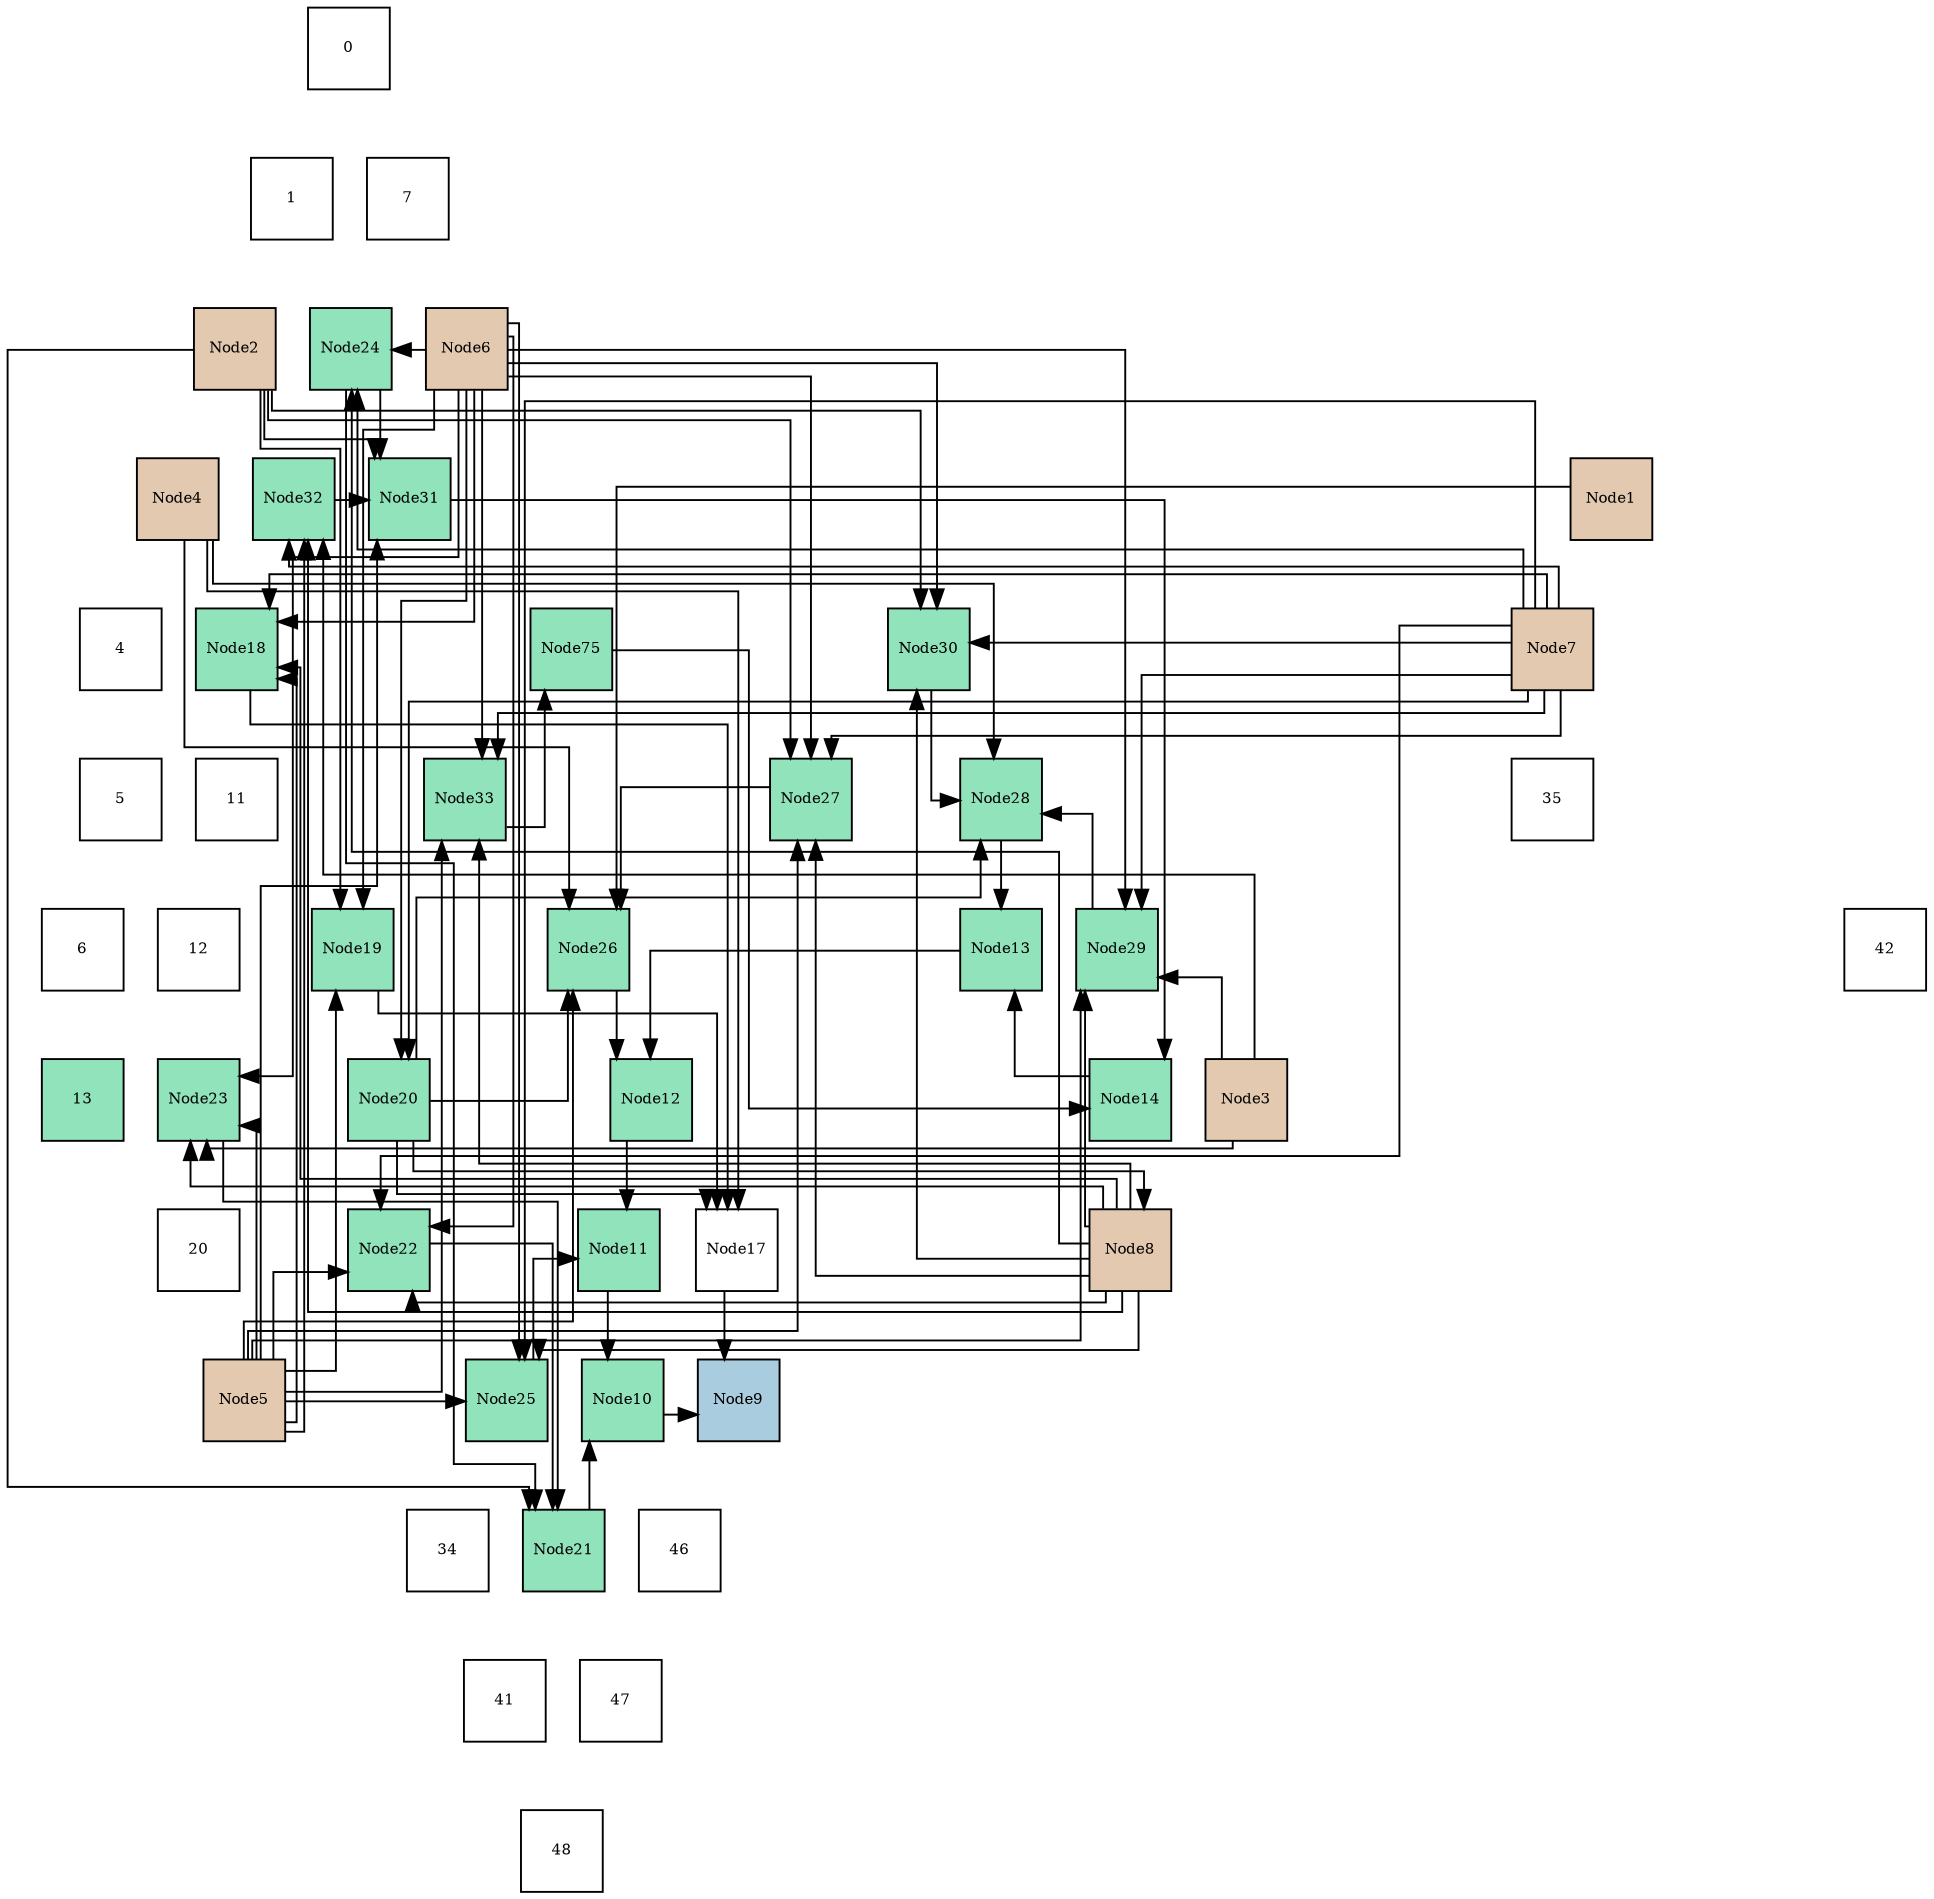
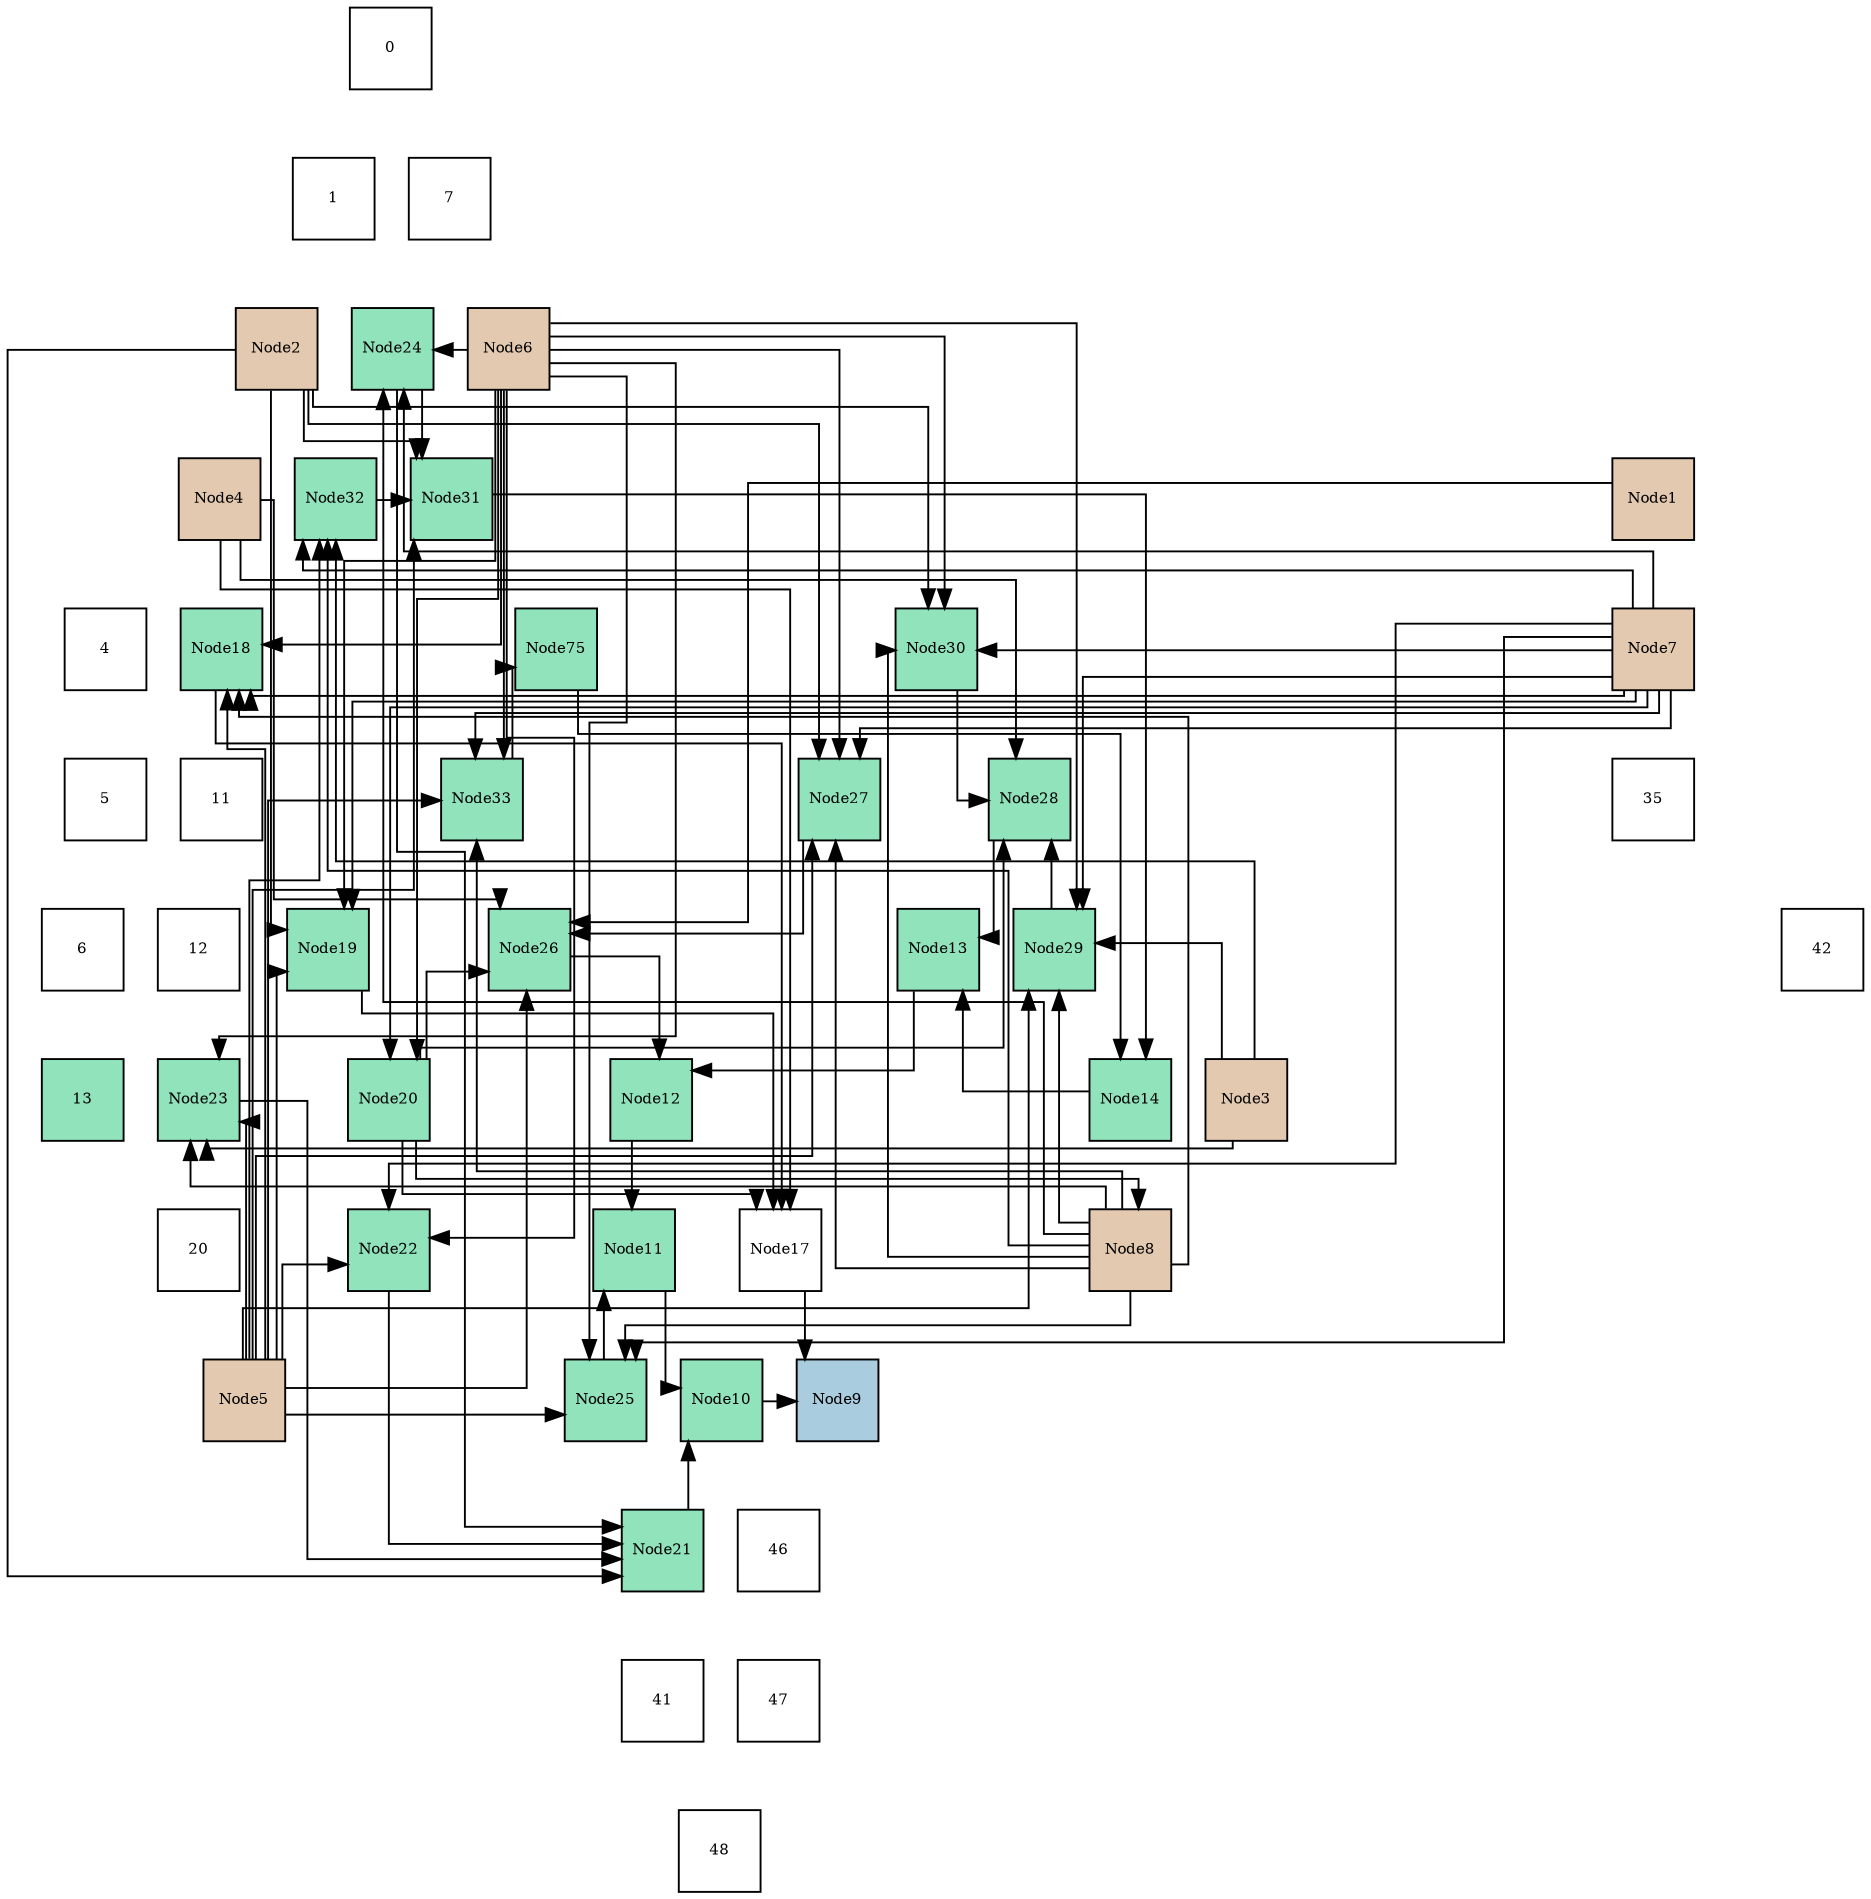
edge "Node7" -> "Node19": added
edge "Node8" -> "Node22": removed
node "34": removed
